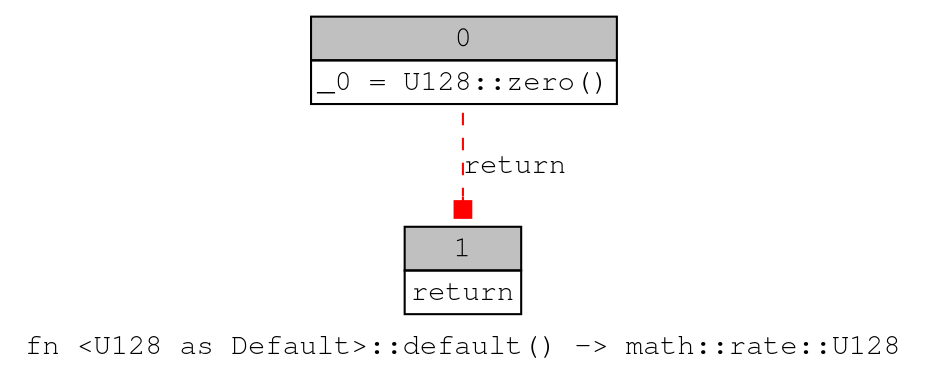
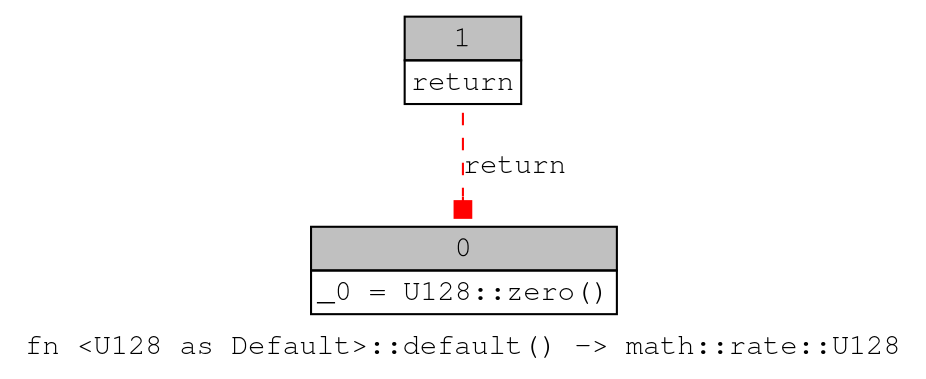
edge "0" -> "1": reversed
